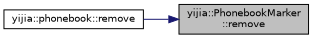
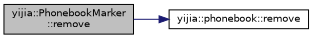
edge "yijia::phonebook::remove" -> "yijia::PhonebookMarker ::remove": reversed
